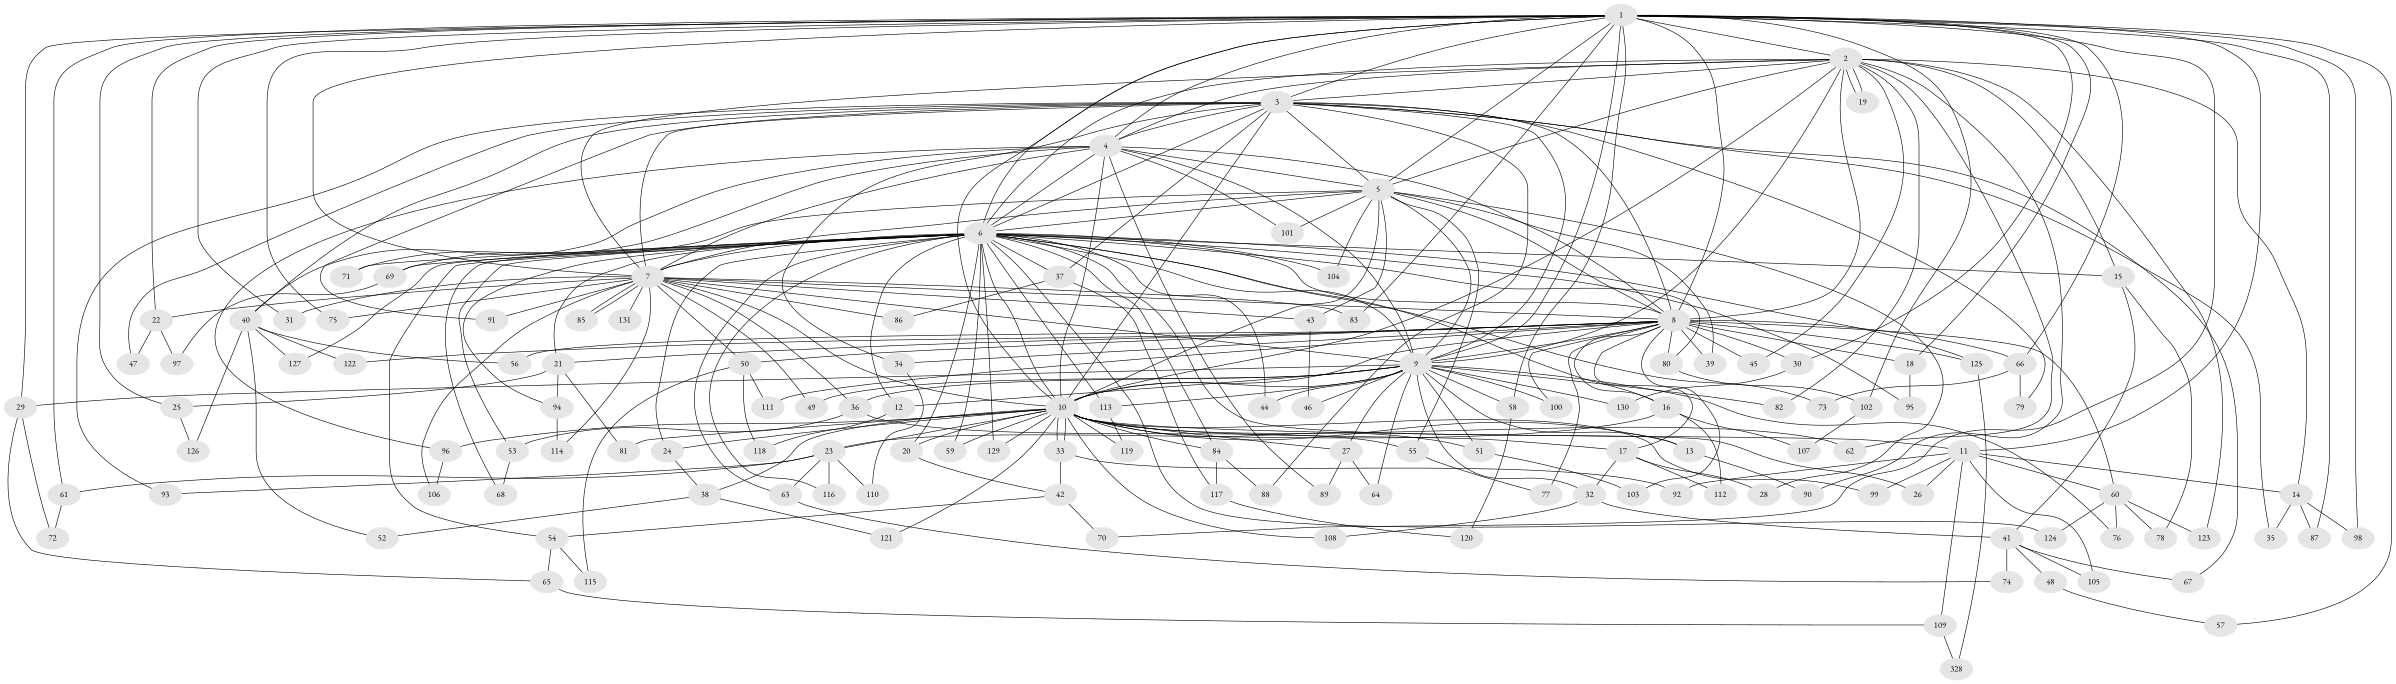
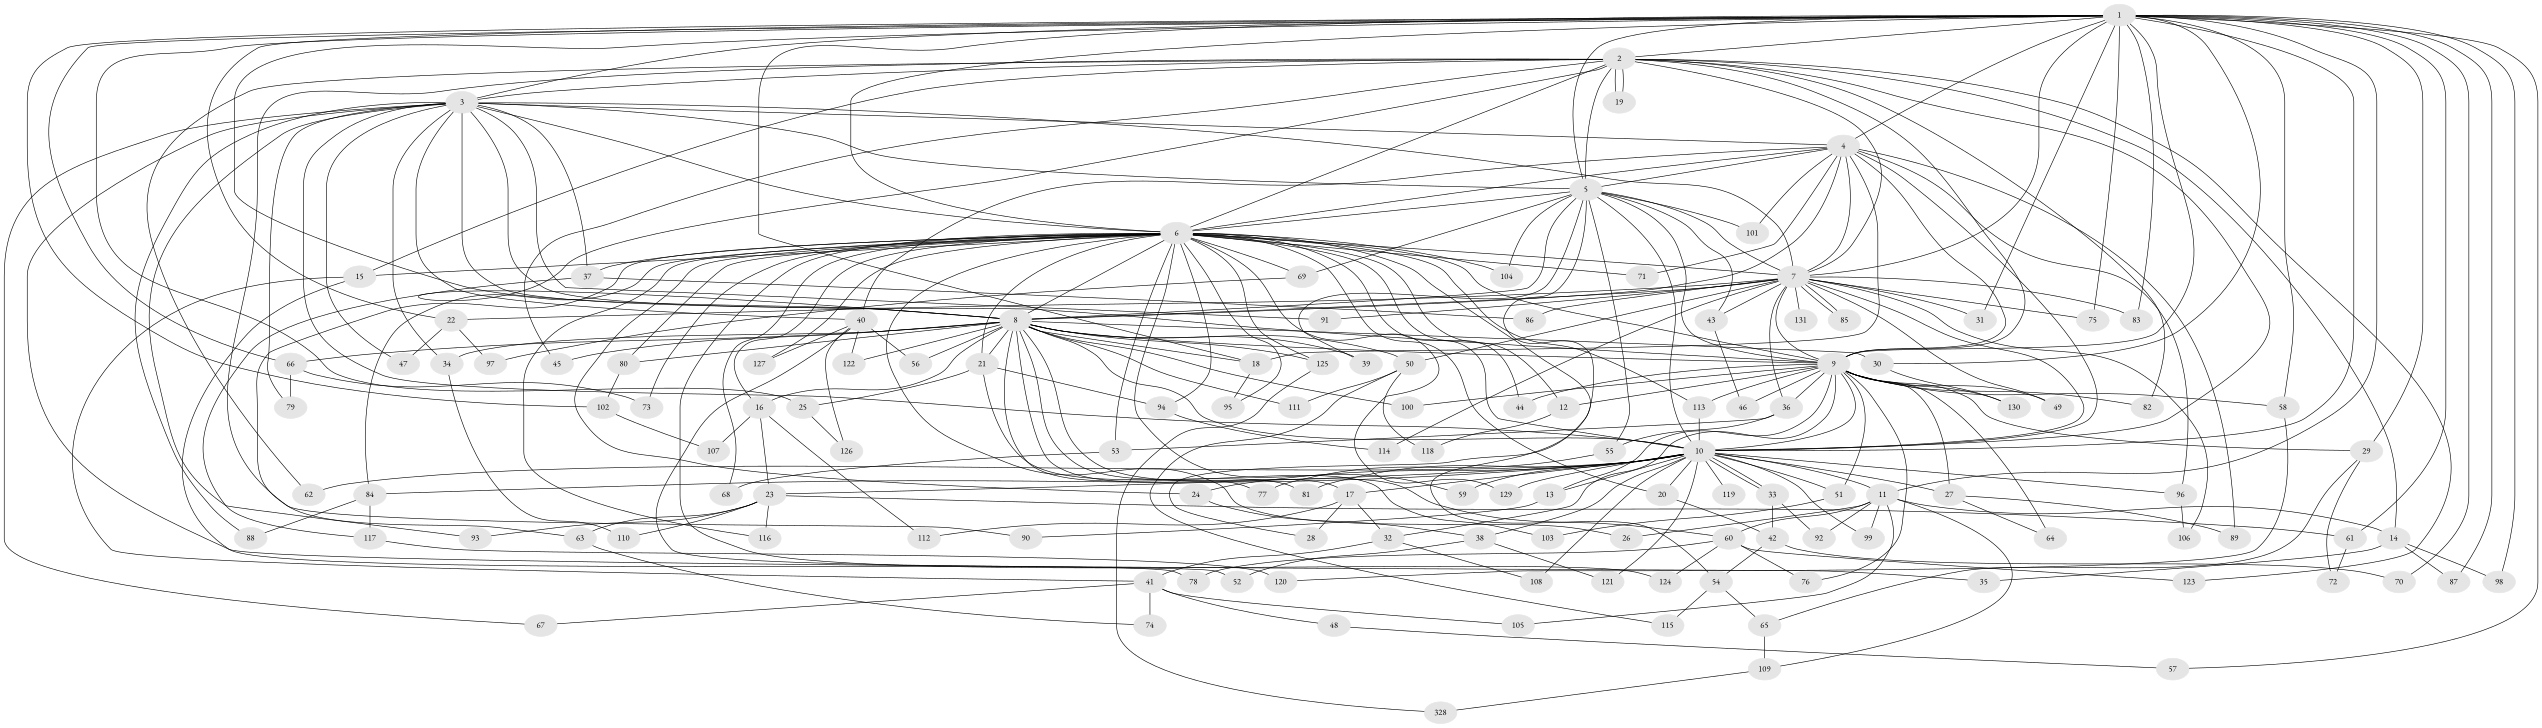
edge "2" -- "4": now "18" -- "4"
edge "113" -- "119": now "113" -- "10"
